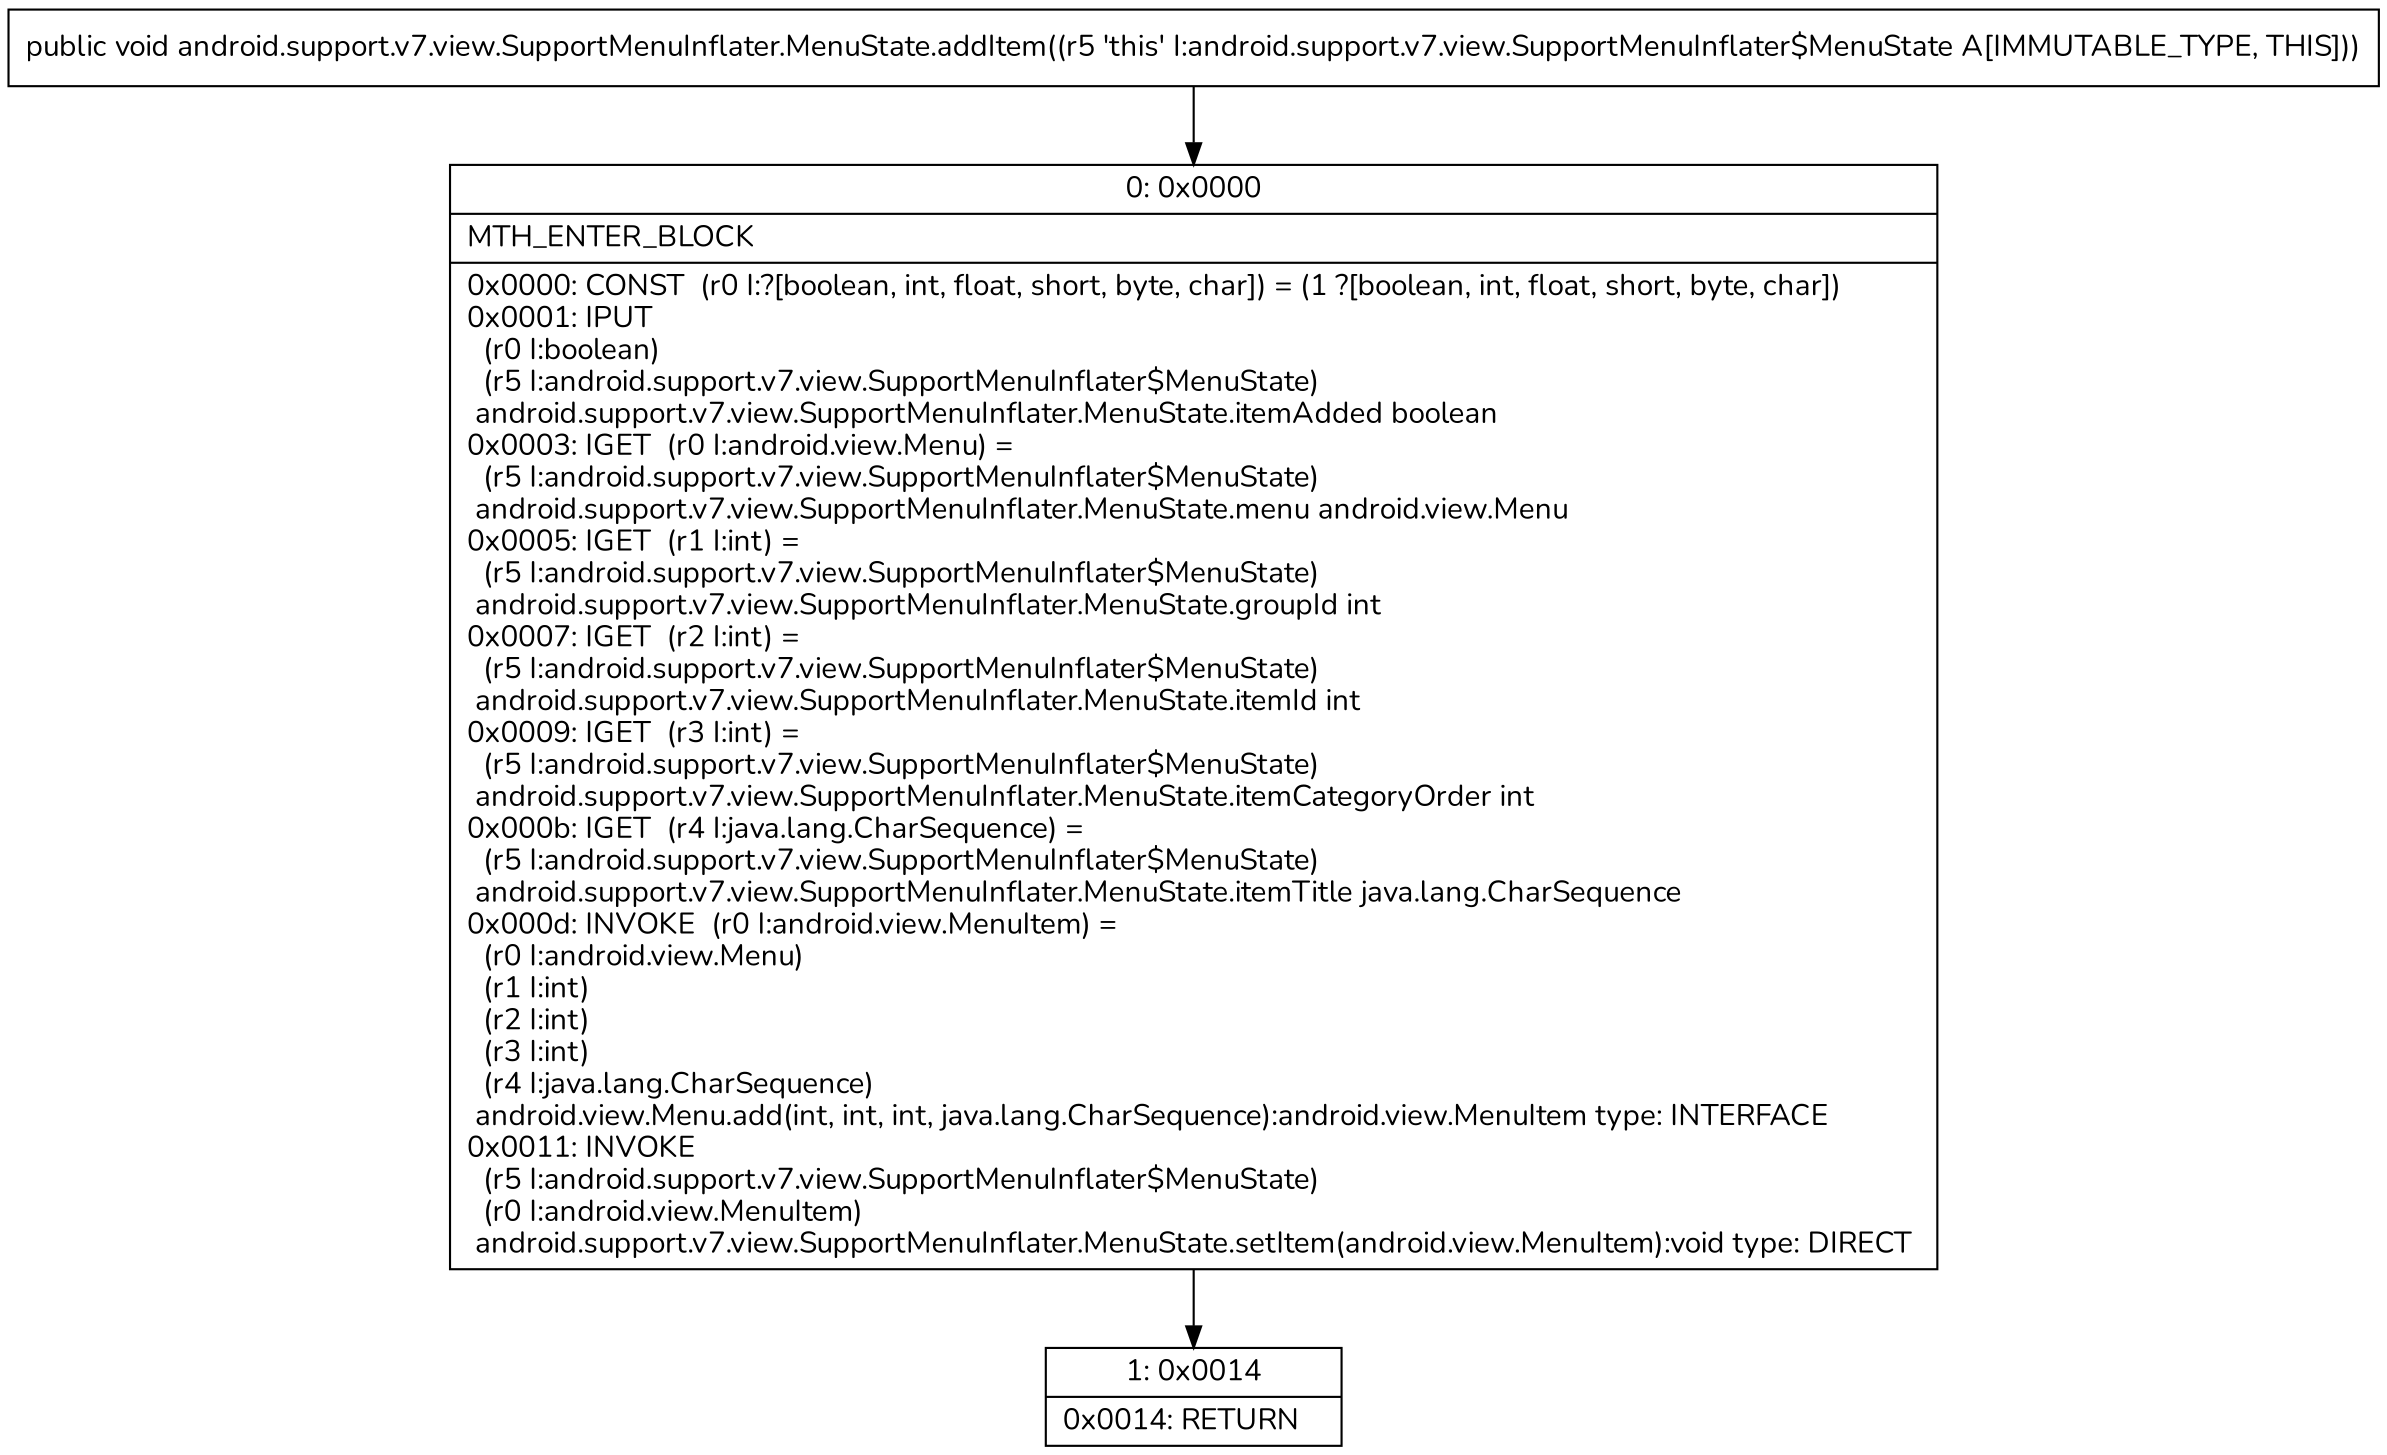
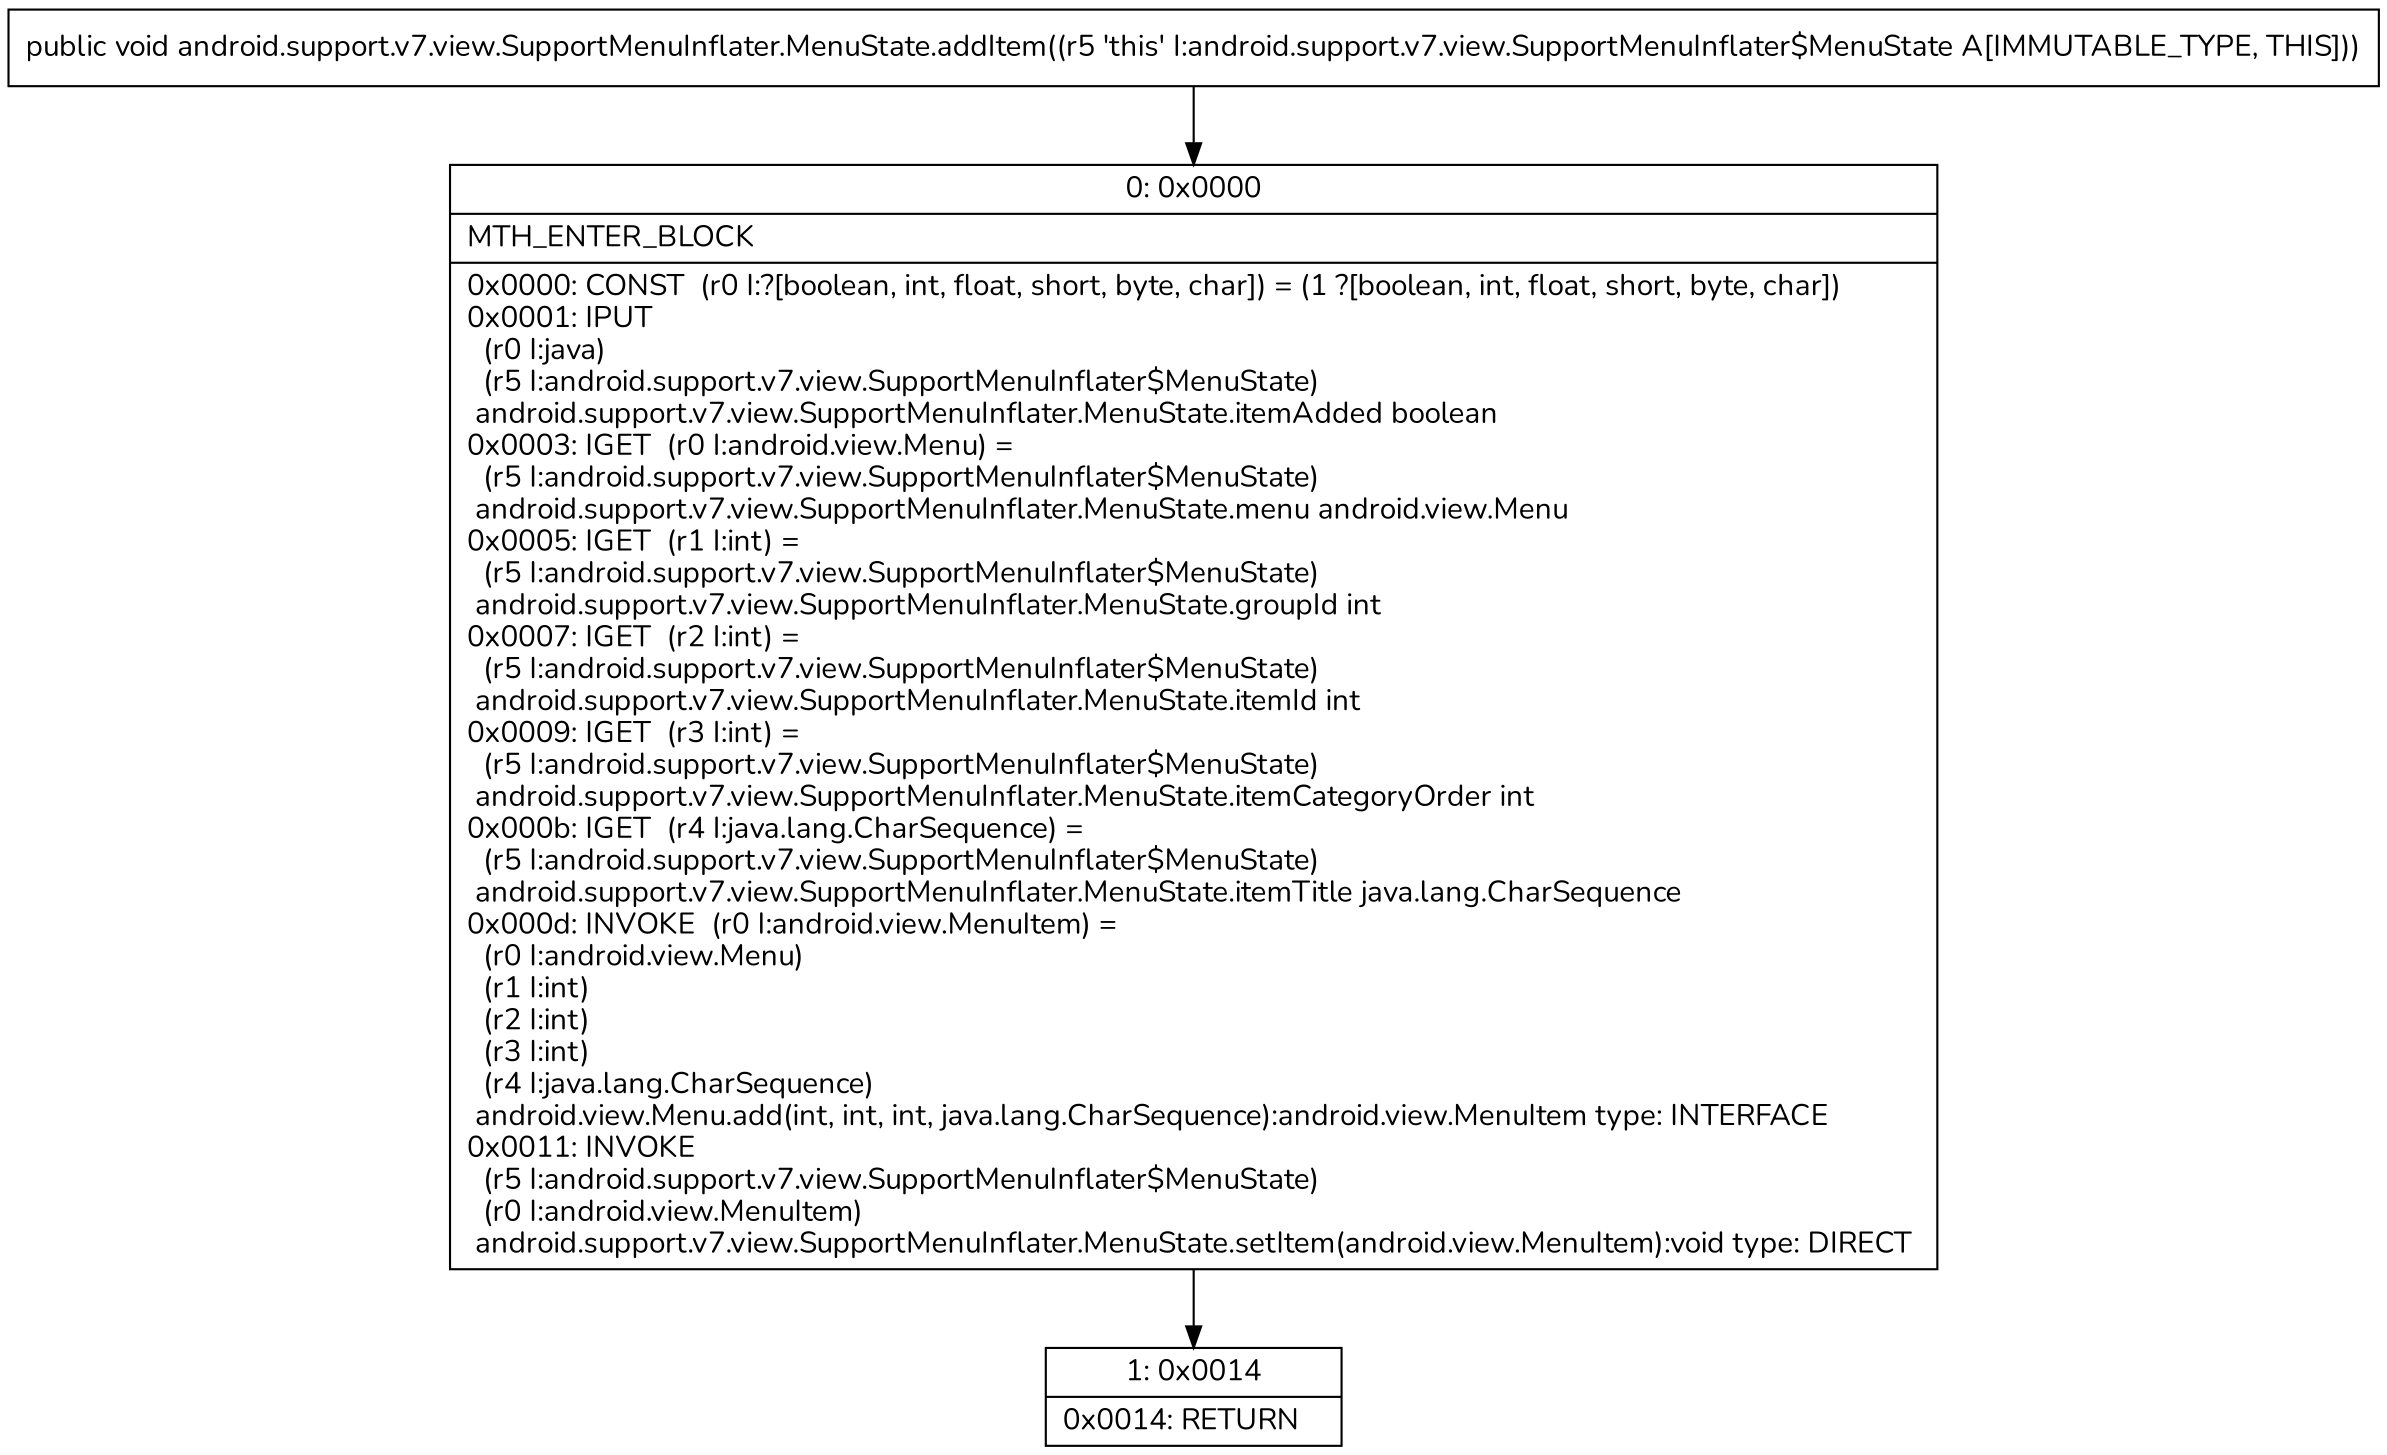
node "0: 0x0000": text "(r0 I:boolean)" -> "(r0 I:java)"
